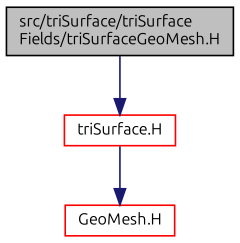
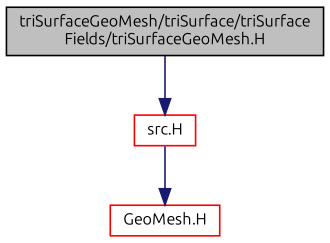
node "src/triSurface/triSurface Fields/triSurfaceGeoMesh.H": label "src/triSurface/triSurface Fields/triSurfaceGeoMesh.H" -> "triSurfaceGeoMesh/triSurface/triSurface Fields/triSurfaceGeoMesh.H"
node "triSurface.H": label "triSurface.H" -> "src.H"
